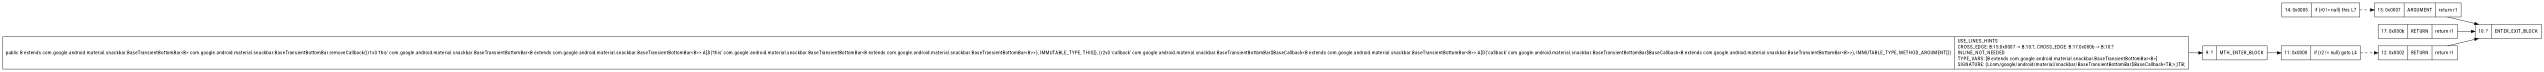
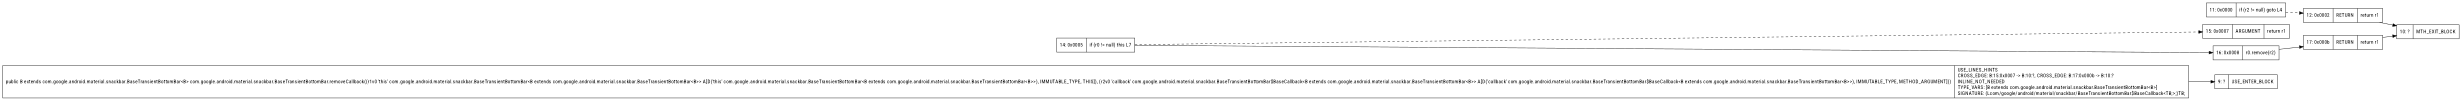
edge "15: 0x0007" -> "10: ?": removed
node "10: ?": text "ENTER_EXIT_BLOCK" -> "MTH_EXIT_BLOCK"
node "9: ?": text "MTH_ENTER_BLOCK" -> "USE_ENTER_BLOCK"
node "16: 0x0008": added
edge "9: ?" -> "11: 0x0000": removed
